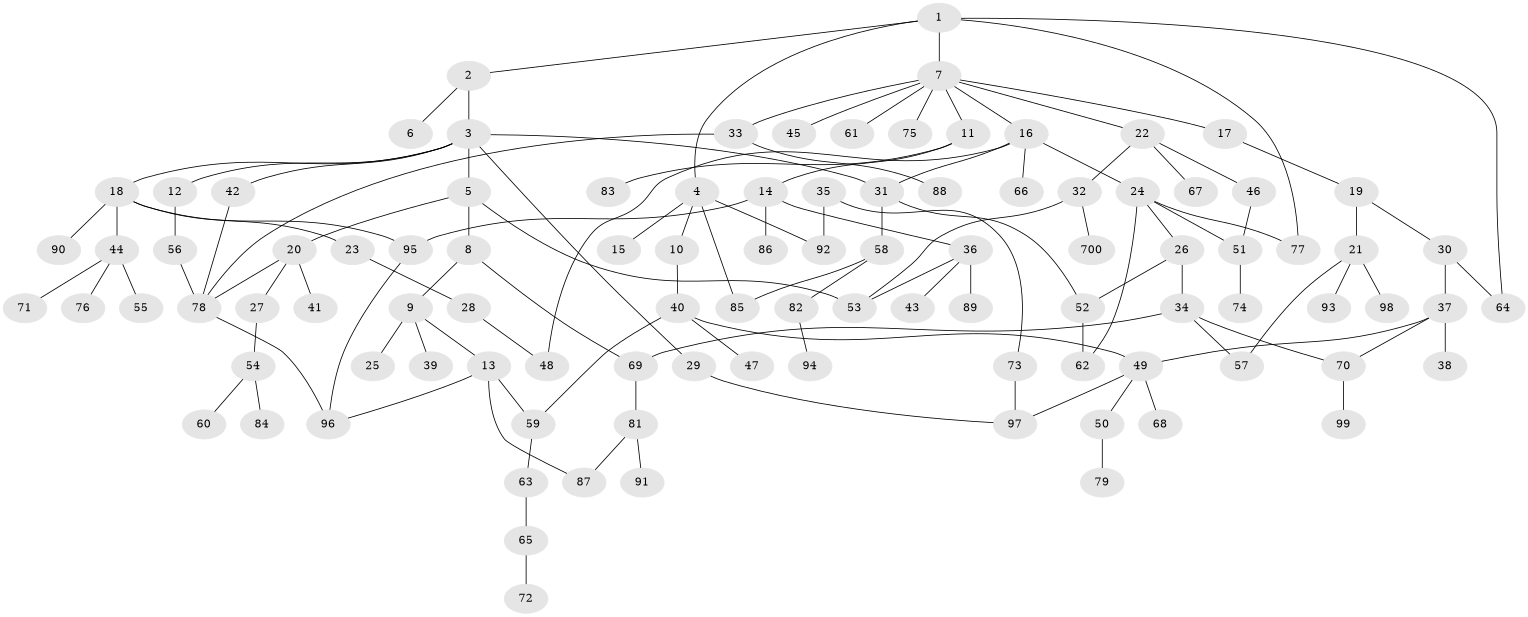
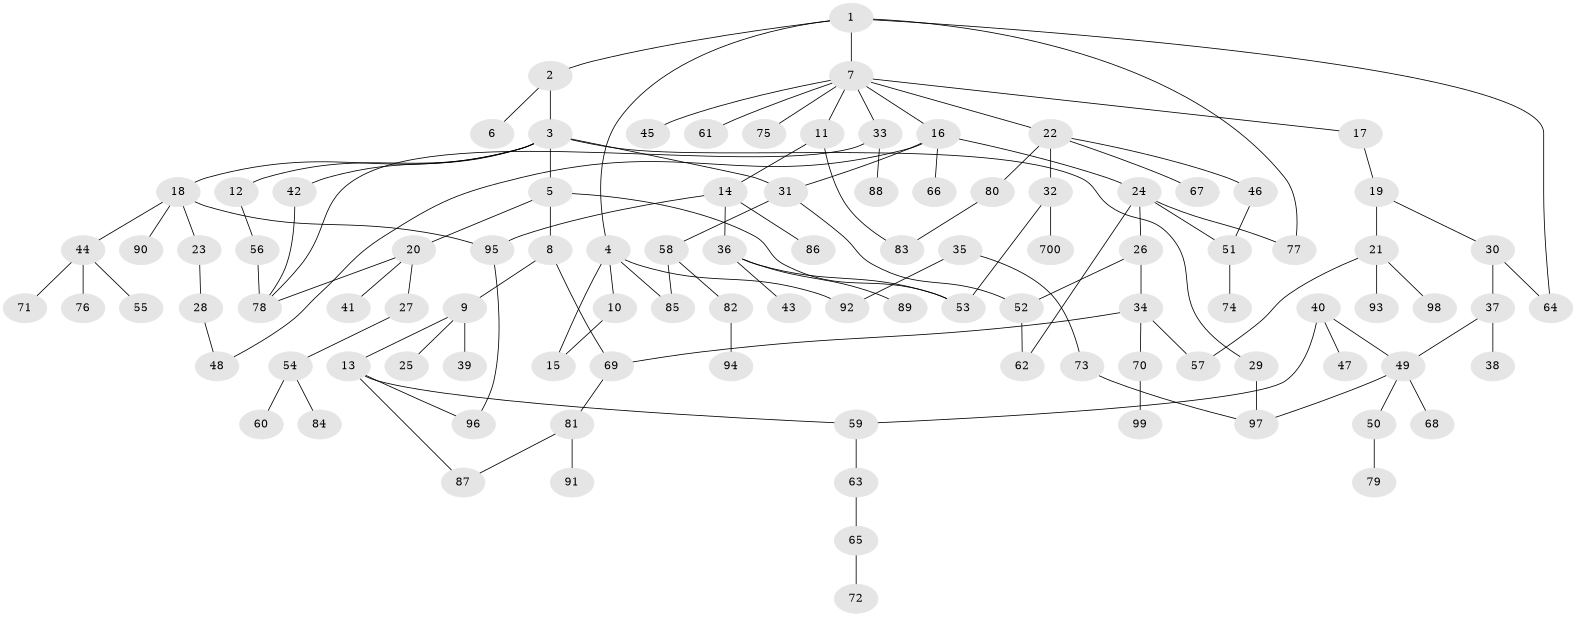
node "80": added
edge "10" -- "40": now "10" -- "15"
edge "37" -- "70": removed
edge "78" -- "96": removed
